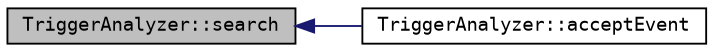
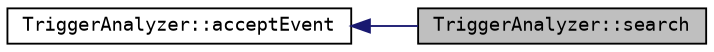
edge "TriggerAnalyzer::acceptEvent" -> "TriggerAnalyzer::search": reversed
